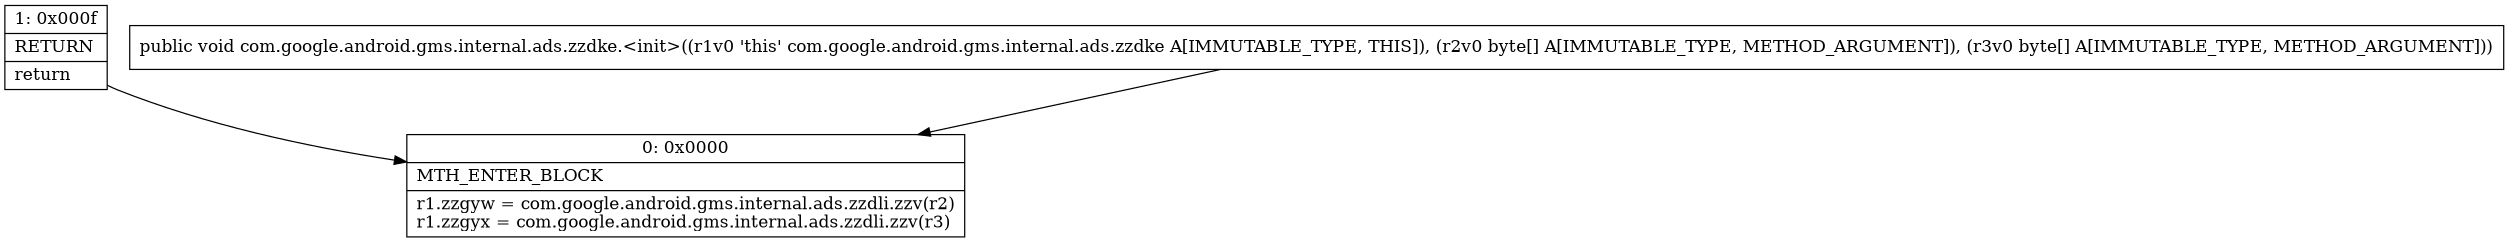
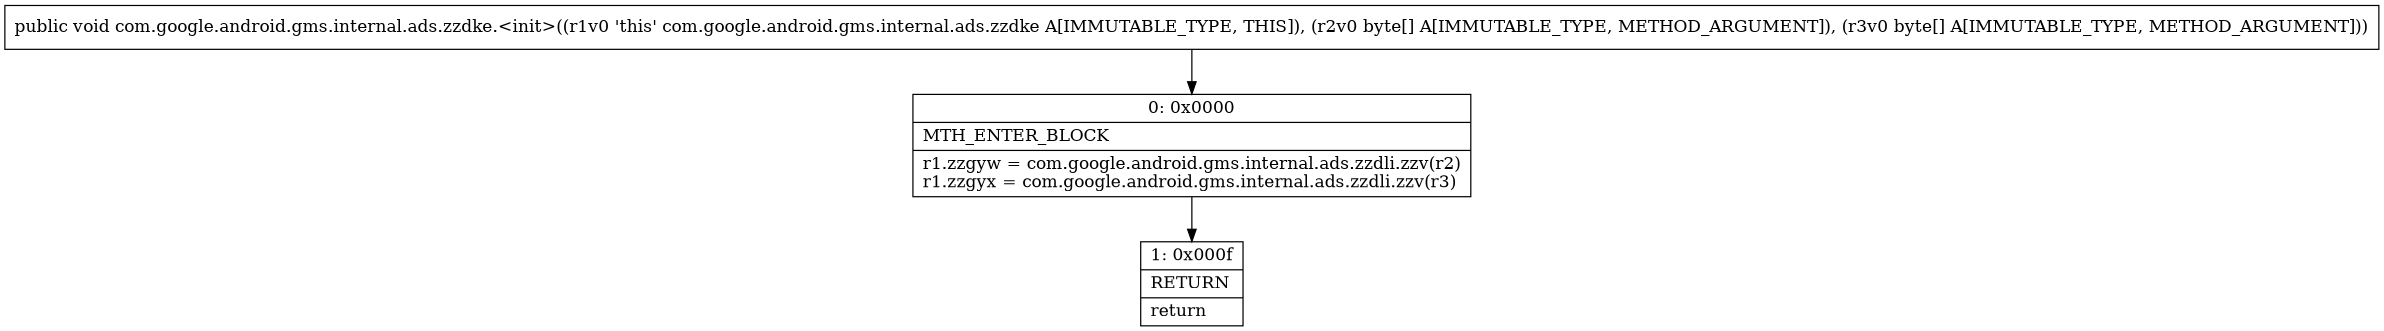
edge "1: 0x000f" -> "0: 0x0000": reversed
